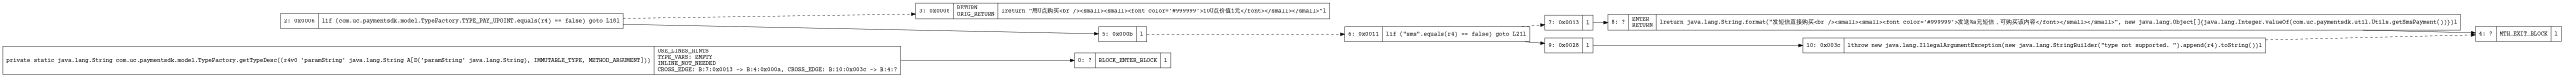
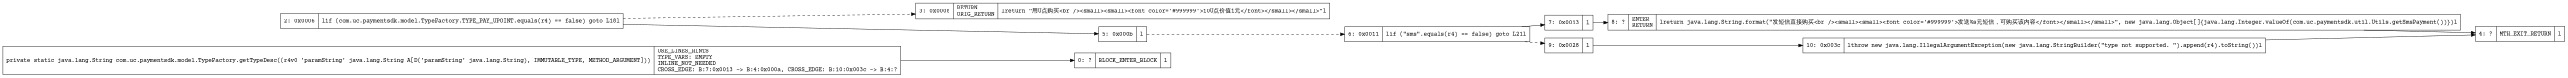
edge "6: 0x0011" -> "7: 0x0013": style dashed -> solid
node "4: ?": text "MTH_EXIT_BLOCK" -> "MTH_EXIT_RETURN"
edge "10: 0x003c" -> "4: ?": style dashed -> solid
edge "6: 0x0011" -> "9: 0x0028": style solid -> dashed
